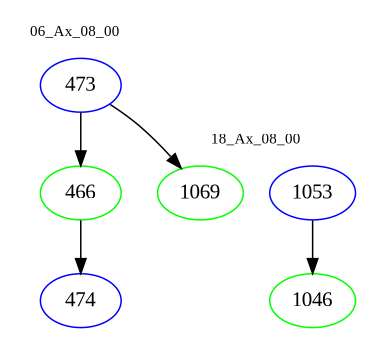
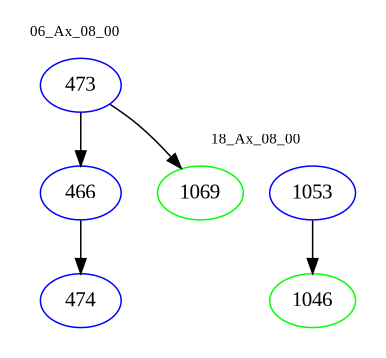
node "466": color green -> blue
